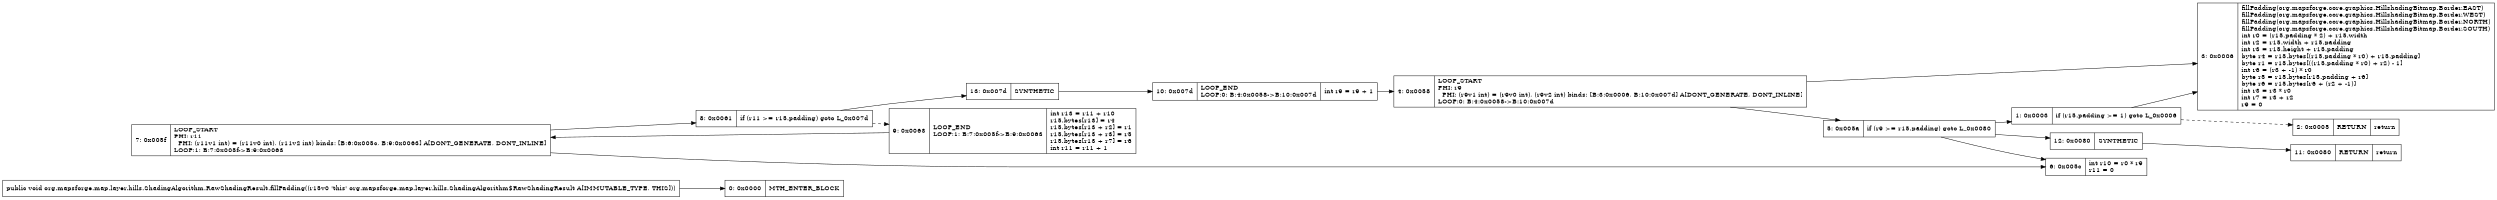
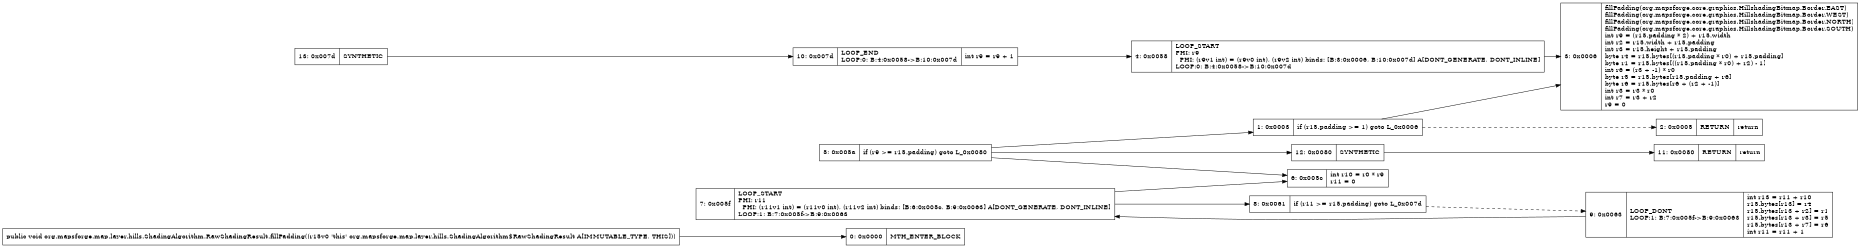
node "3: 0x0006": text "int r0 = (r15.padding * 2) + r15.width" -> "int r9 = (r15.padding * 2) + r15.width"
edge "8: 0x0061" -> "13: 0x007d": removed
edge "4: 0x0058" -> "5: 0x005a": removed
node "9: 0x0063": text "LOOP_END" -> "LOOP_DONT"
